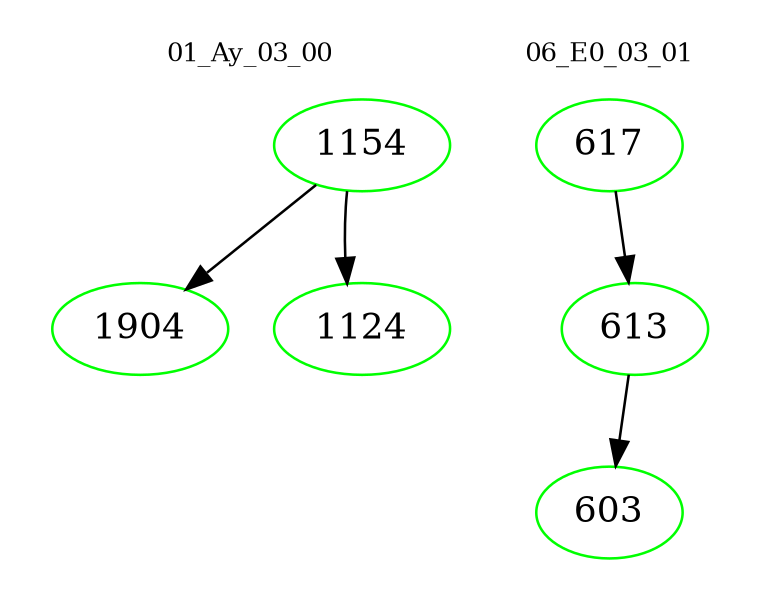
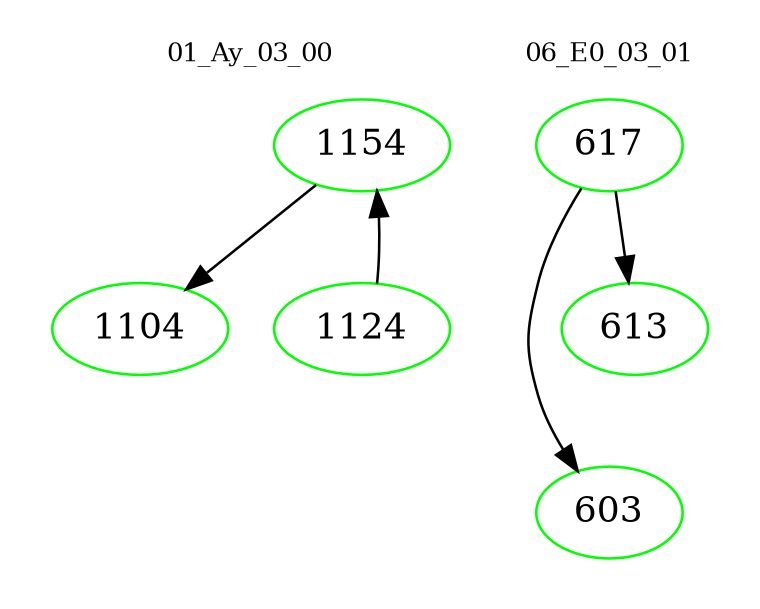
edge "1154" -> "1124": reversed
node "1904": label "1904" -> "1104"
edge "613" -> "603": now "617" -> "603"
